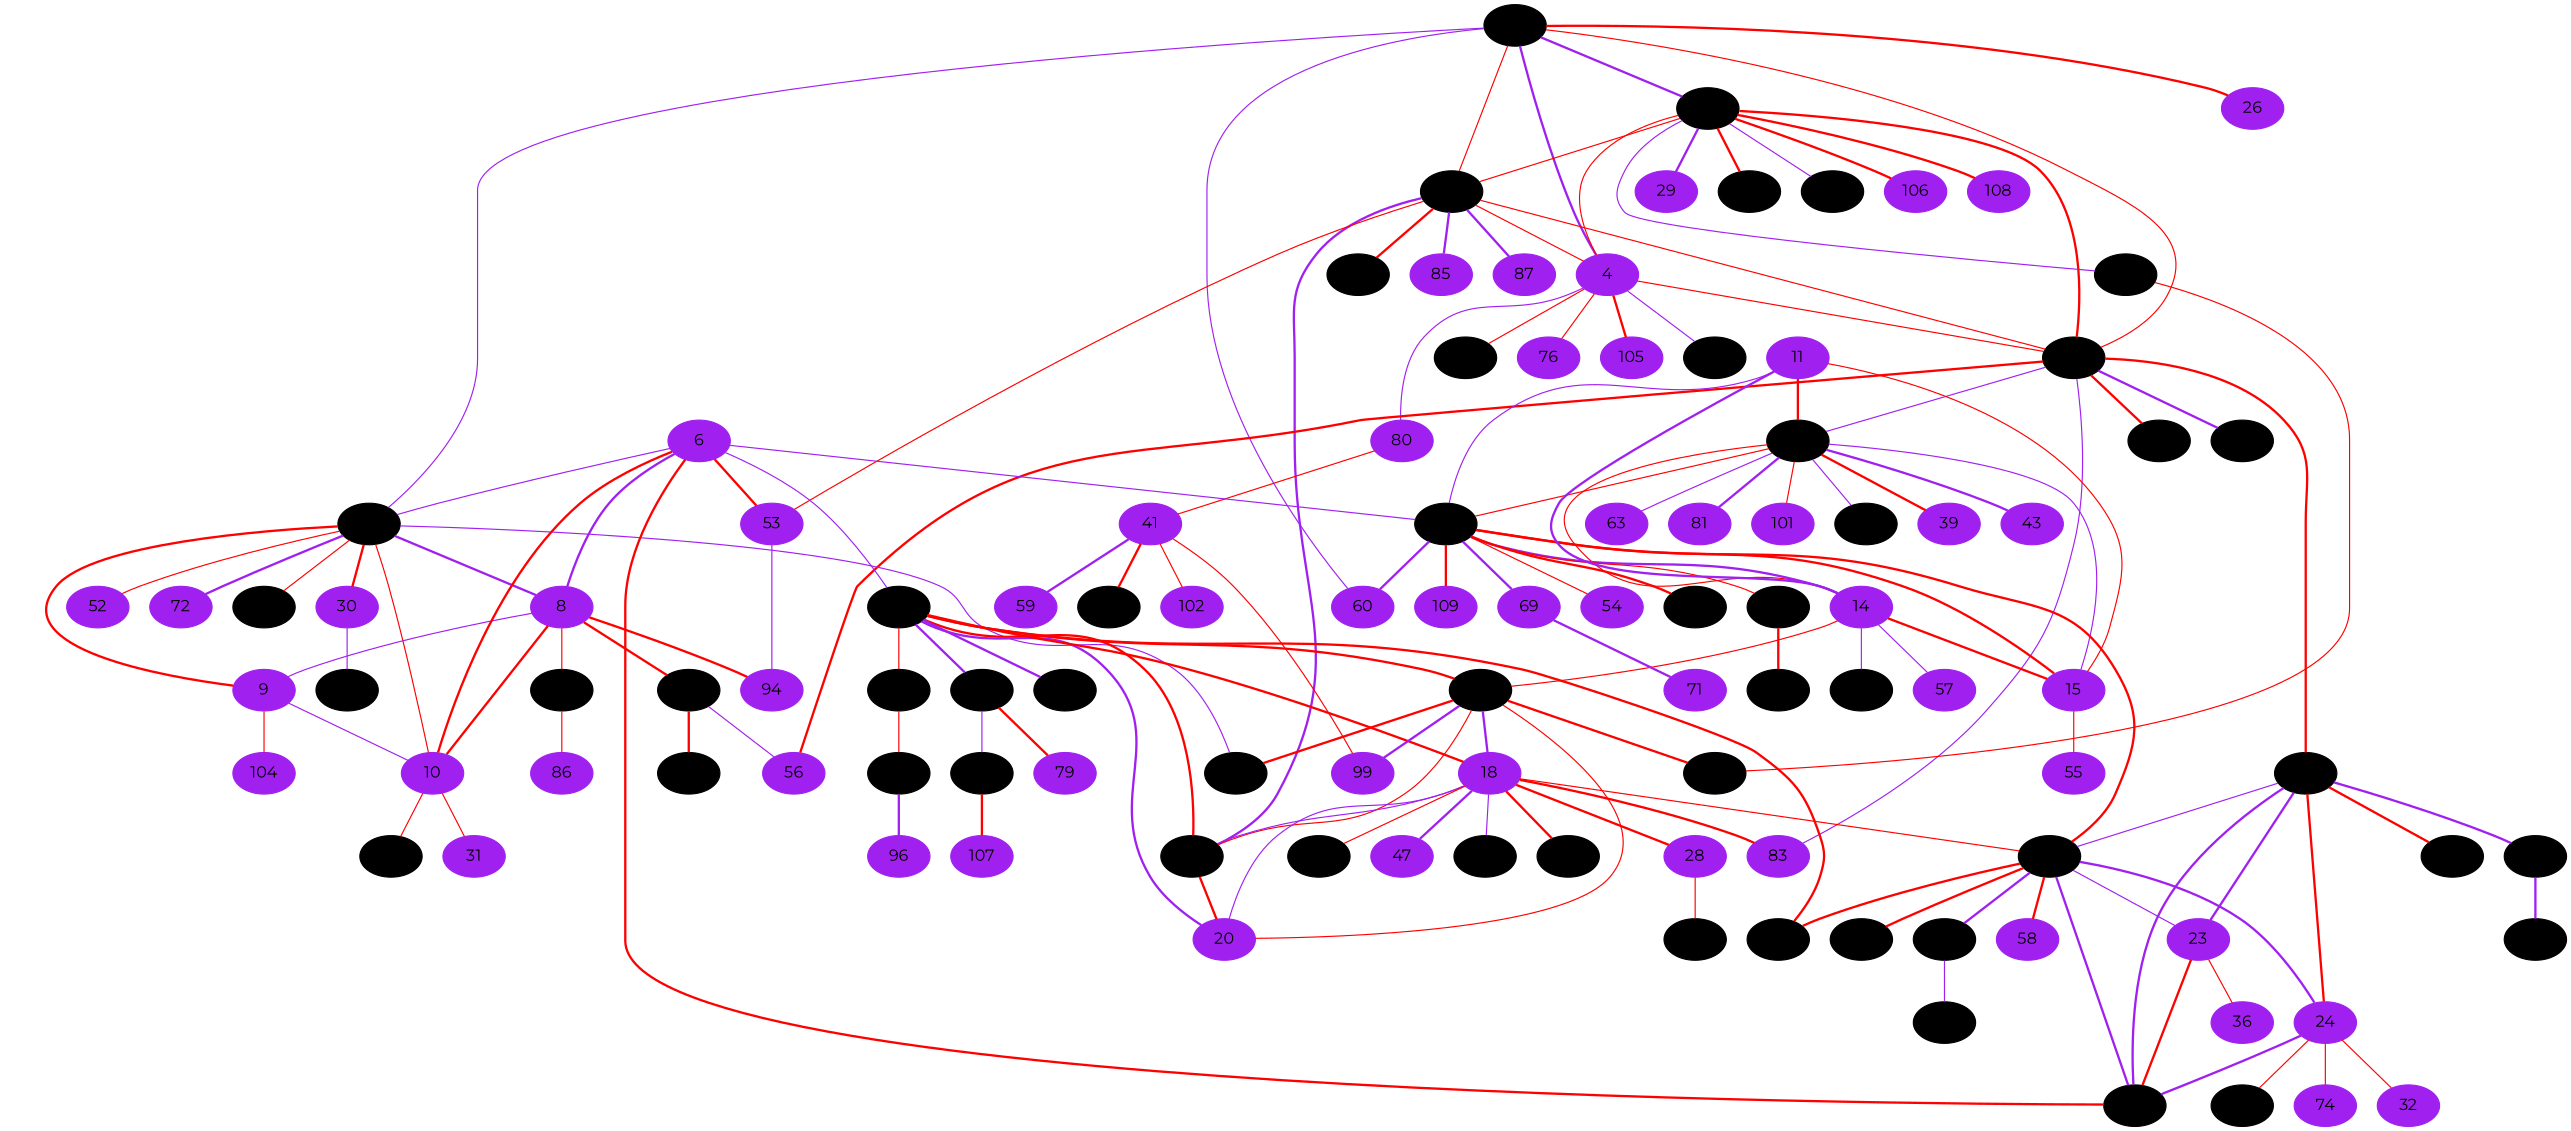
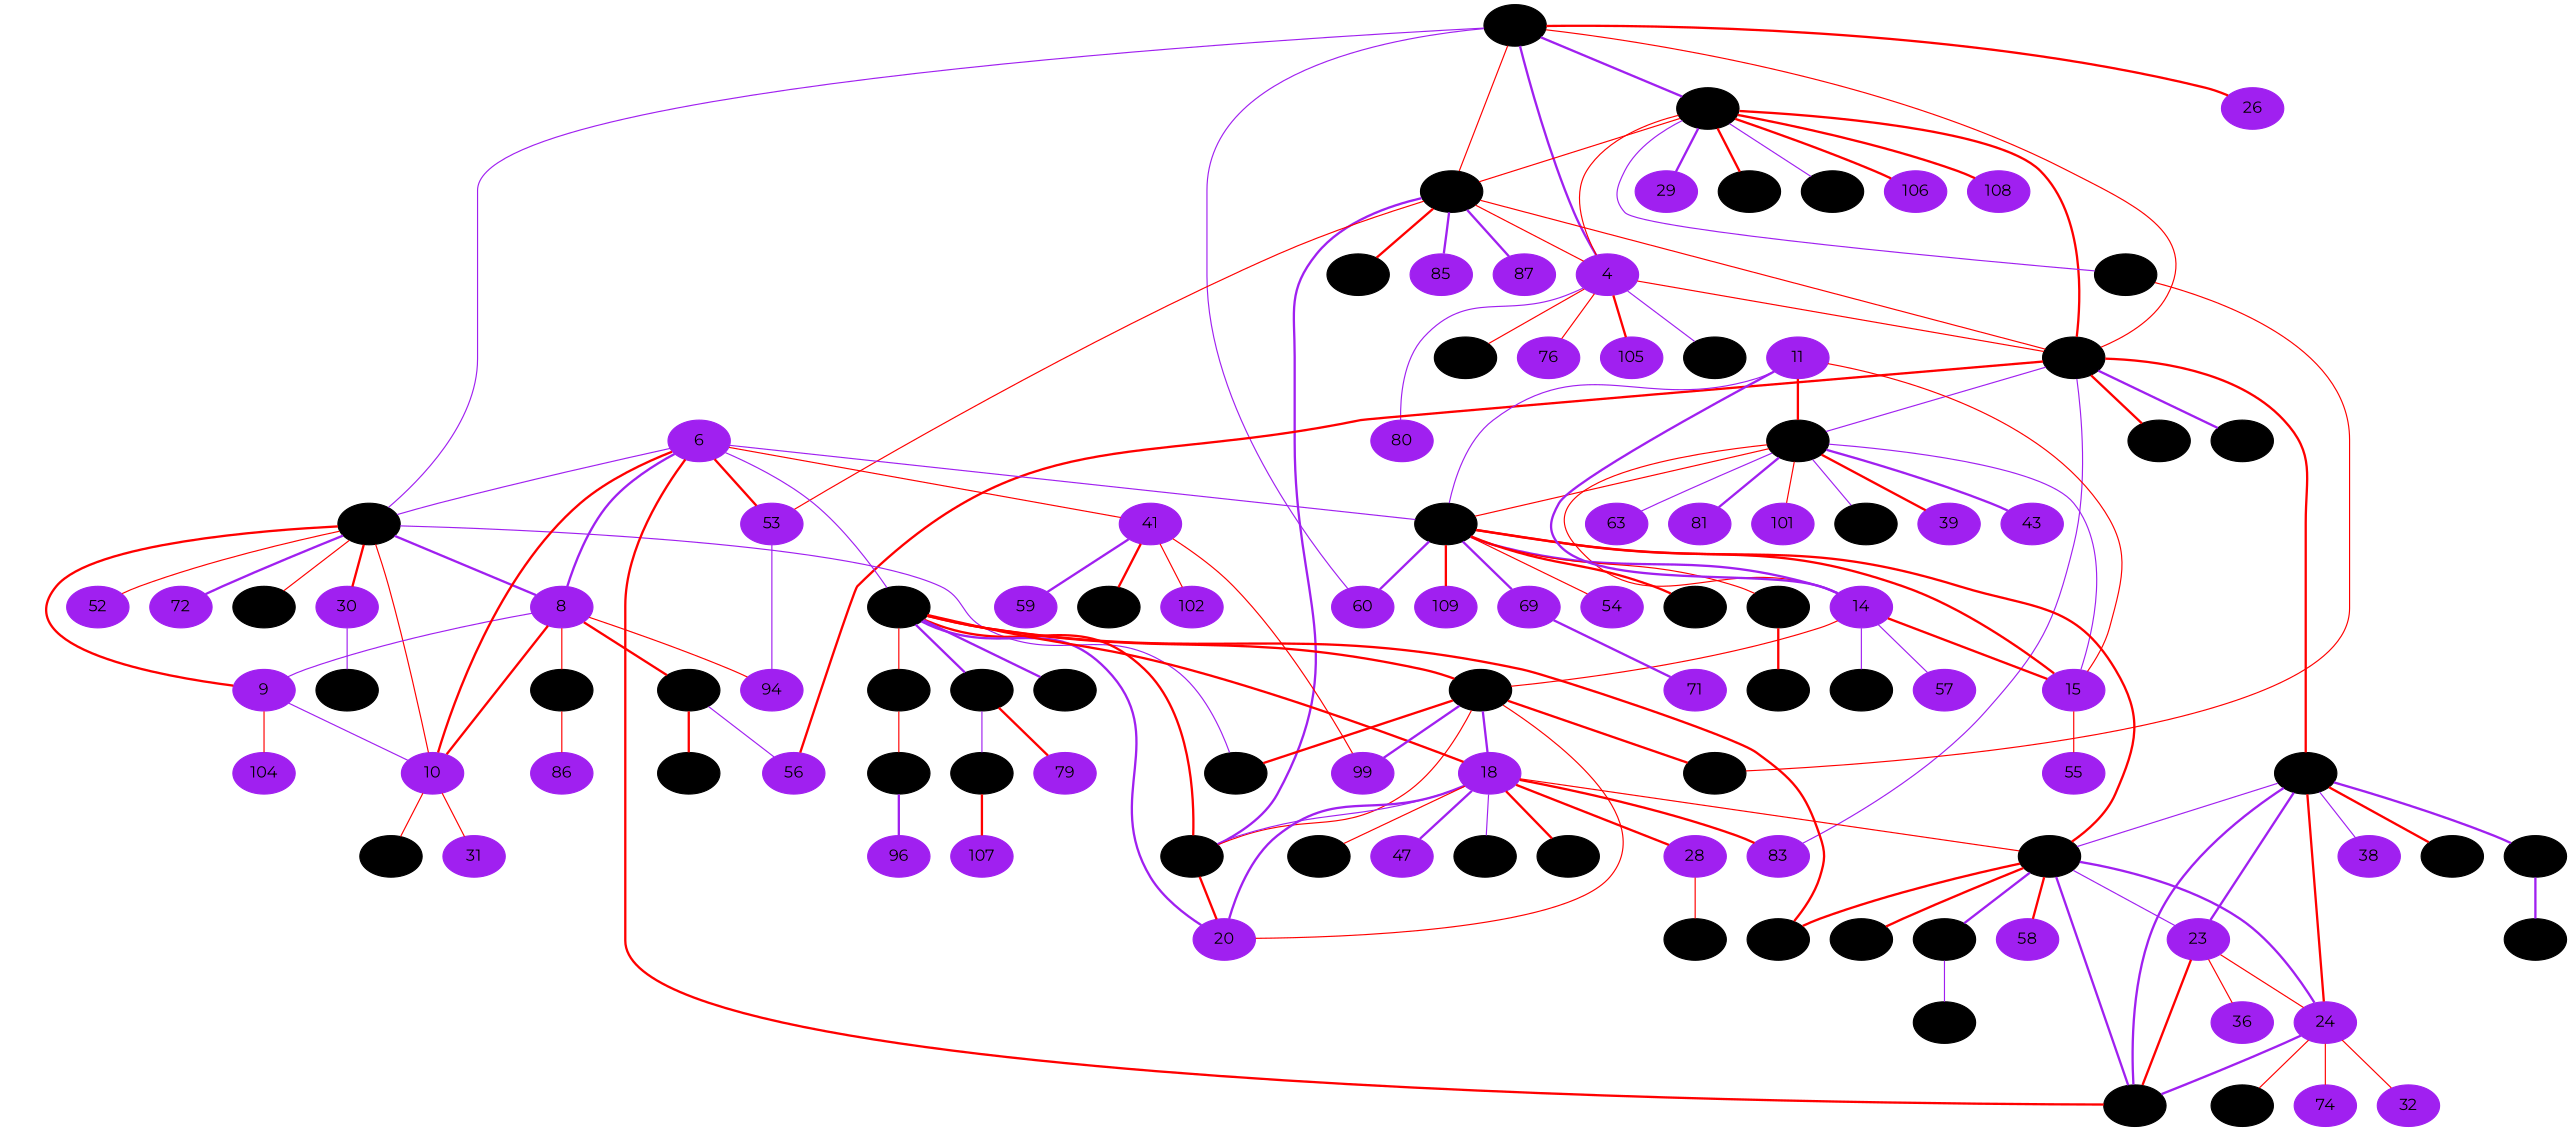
edge "80" -- "41": now "6" -- "41"
edge "8" -- "94": style bold -> solid
edge "18" -- "20": style solid -> bold
node "38": added
edge "23" -- "24": added
